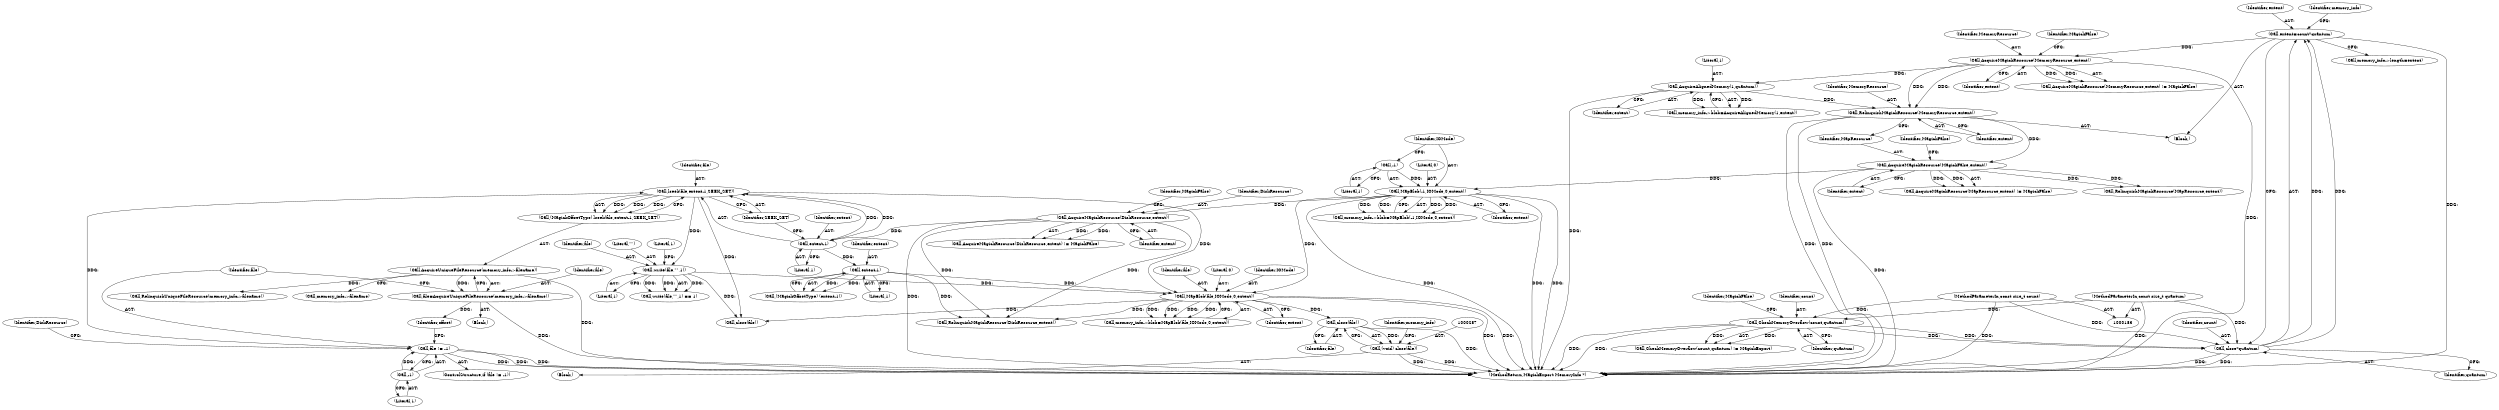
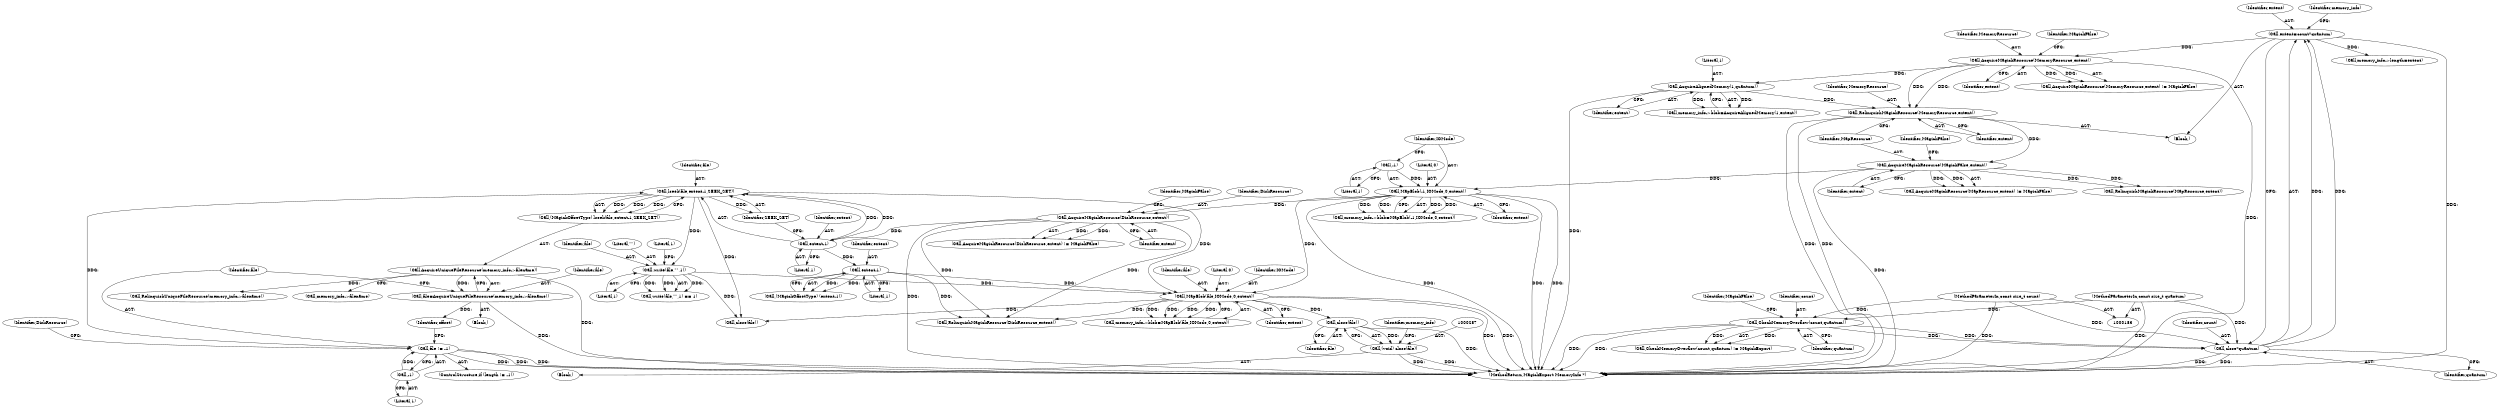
edge "(Call,extent=count*quantum)" -> "(Call,memory_info->length=extent)": label "CFG: " -> "DDG: "
edge "(Call,RelinquishMagickResource(MemoryResource,extent))" -> "(Identifier,MapResource)": reversed
edge "(Call,lseek(file,extent-1,SEEK_SET))" -> "(Identifier,SEEK_SET)": label "CFG: " -> "DDG: "
node "(ControlStructure,if (file != -1))": label "(ControlStructure,if (file != -1))" -> "(ControlStructure,if (length != -1))"
